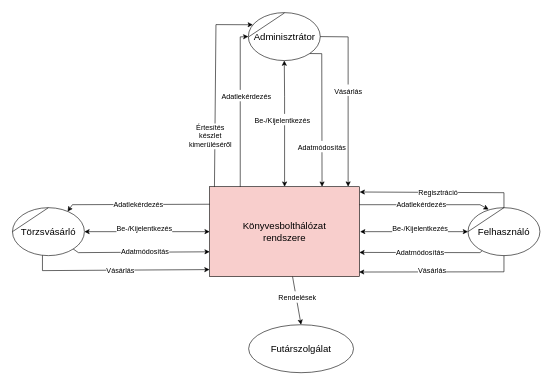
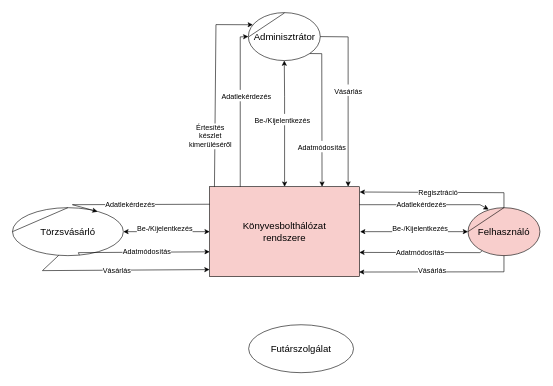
node "Törzsvásárló": size 72x48 -> 111x48
node "Felhasználó": fillcolor #ffffff -> #f8cecc
edge "Könyvesbolthálózat rendszere" -> "Futárszolgálat": removed, label "Rendelések"
